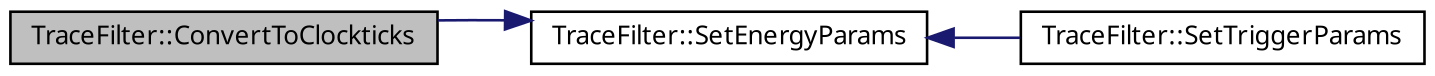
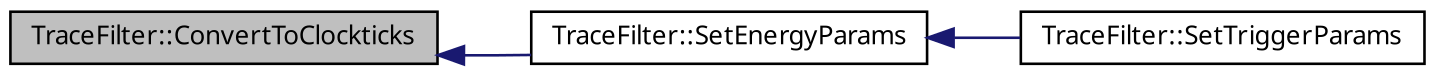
edge "TraceFilter::ConvertToClockticks" -> "TraceFilter::SetEnergyParams": reversed
